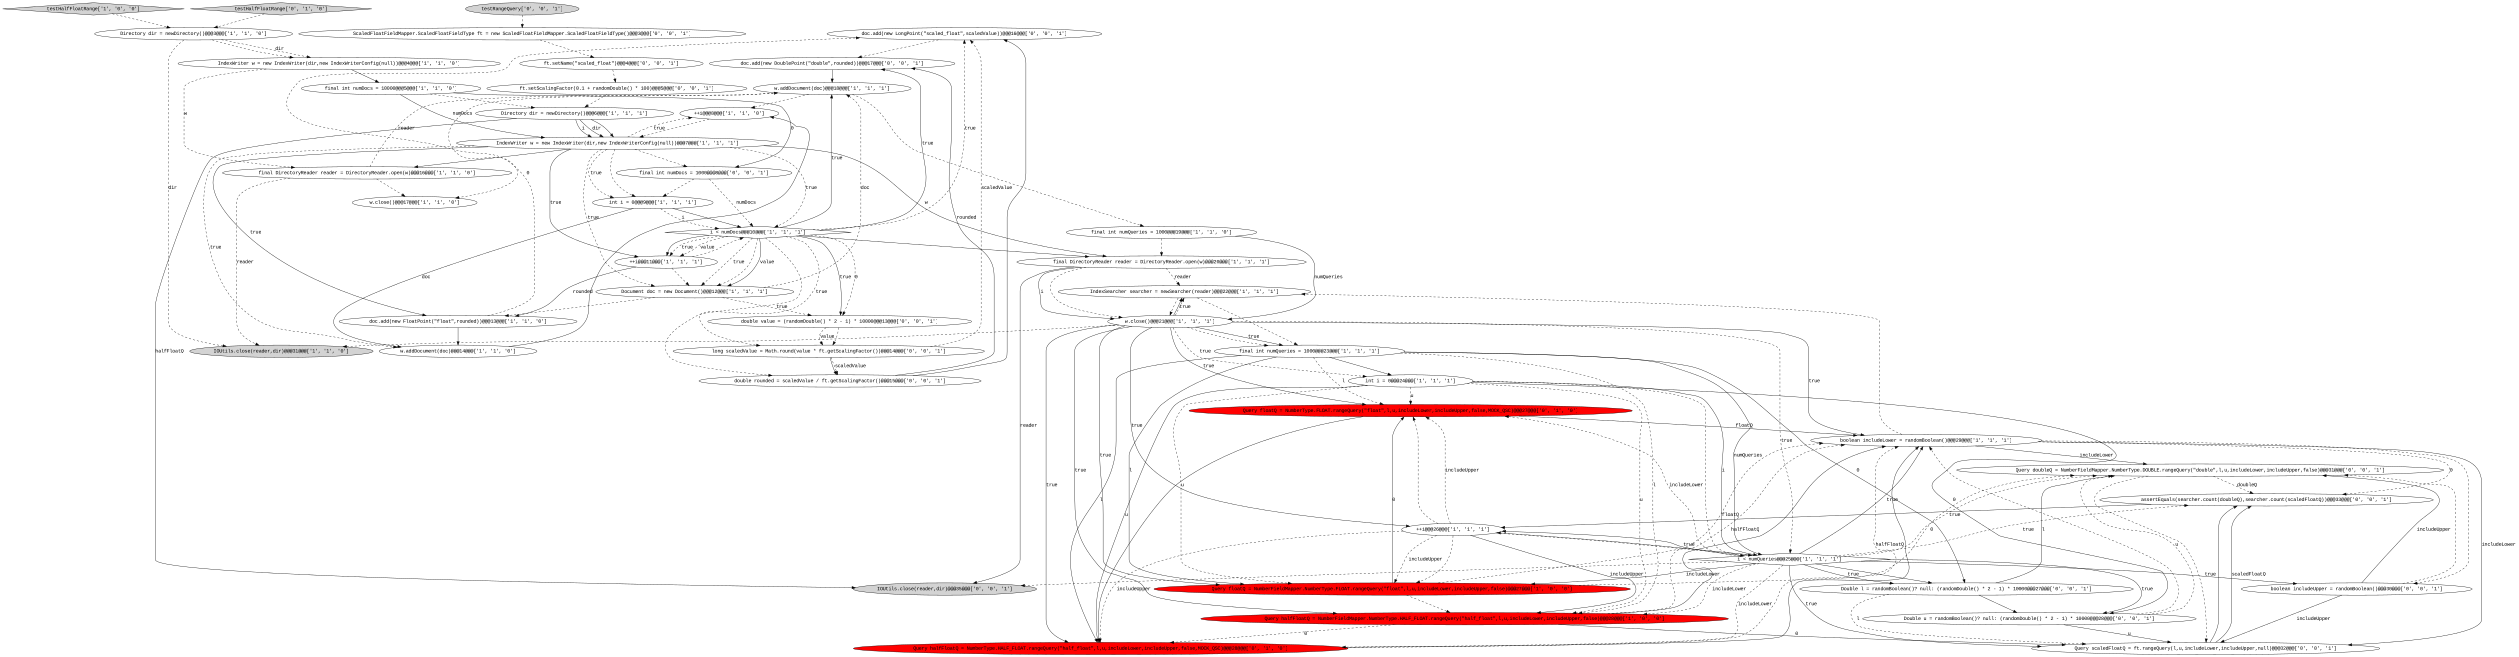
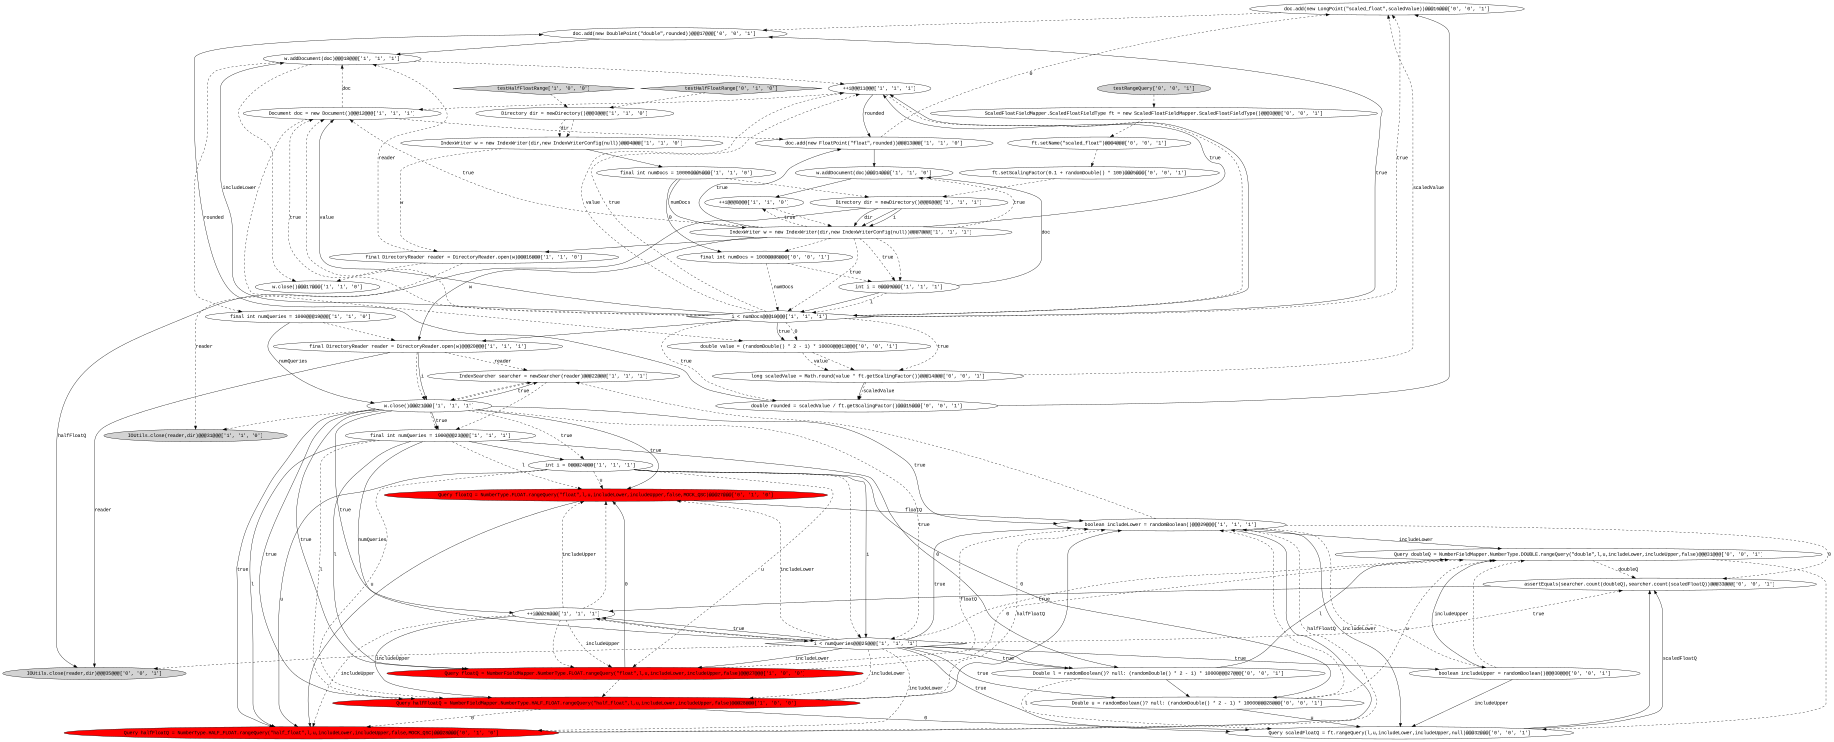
edge "w.addDocument(doc)@@@18@@@['1', '1', '1']" -> "++i@@@8@@@['1', '1', '0']": now "w.addDocument(doc)@@@18@@@['1', '1', '1']" -> "++i@@@11@@@['1', '1', '1']"
edge "i < numDocs@@@10@@@['1', '1', '1']" -> "w.addDocument(doc)@@@18@@@['1', '1', '1']": label "true" -> "includeLower"
edge "Directory dir = newDirectory()@@@3@@@['1', '1', '0']" -> "IOUtils.close(reader,dir)@@@31@@@['1', '1', '0']": removed, label "dir"
